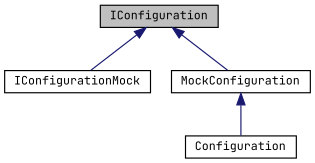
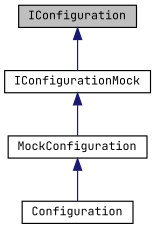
edge "MockConfiguration" -> "IConfiguration": now "MockConfiguration" -> "IConfigurationMock"
